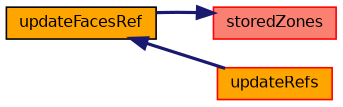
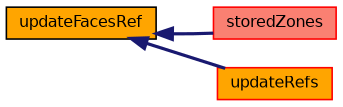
edge "updateFacesRef" -> "storedZones": reversed
